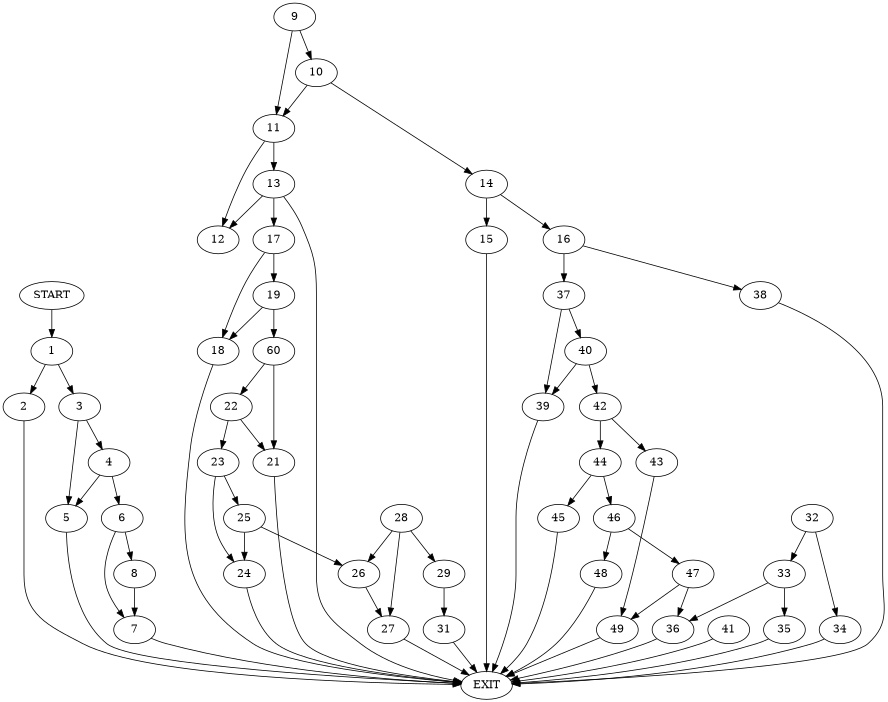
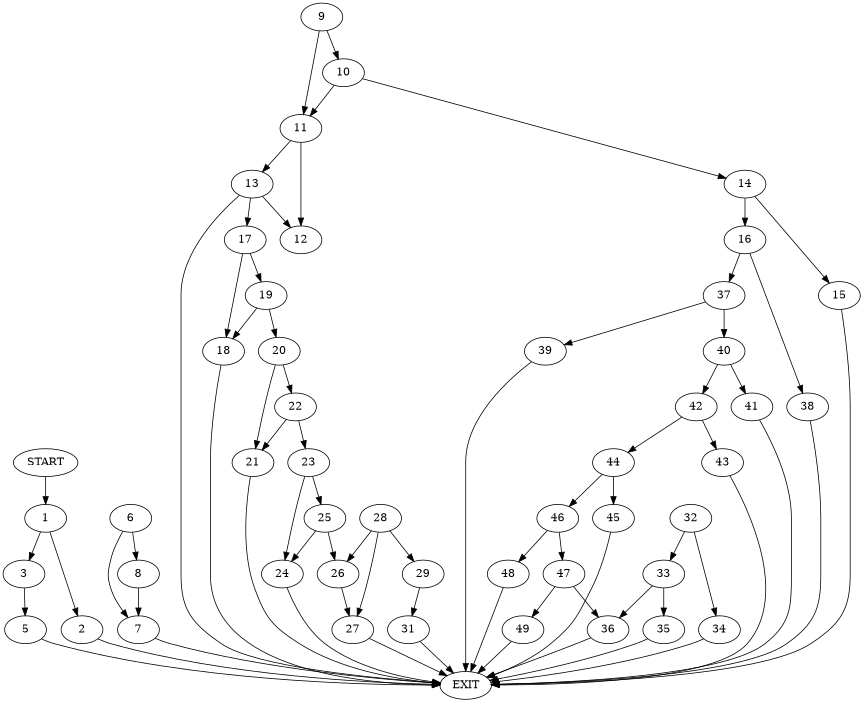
node "60": label "60" -> "20"
edge "40" -> "39": now "40" -> "41"
node "4": removed
edge "43" -> "49": now "43" -> "EXIT"
